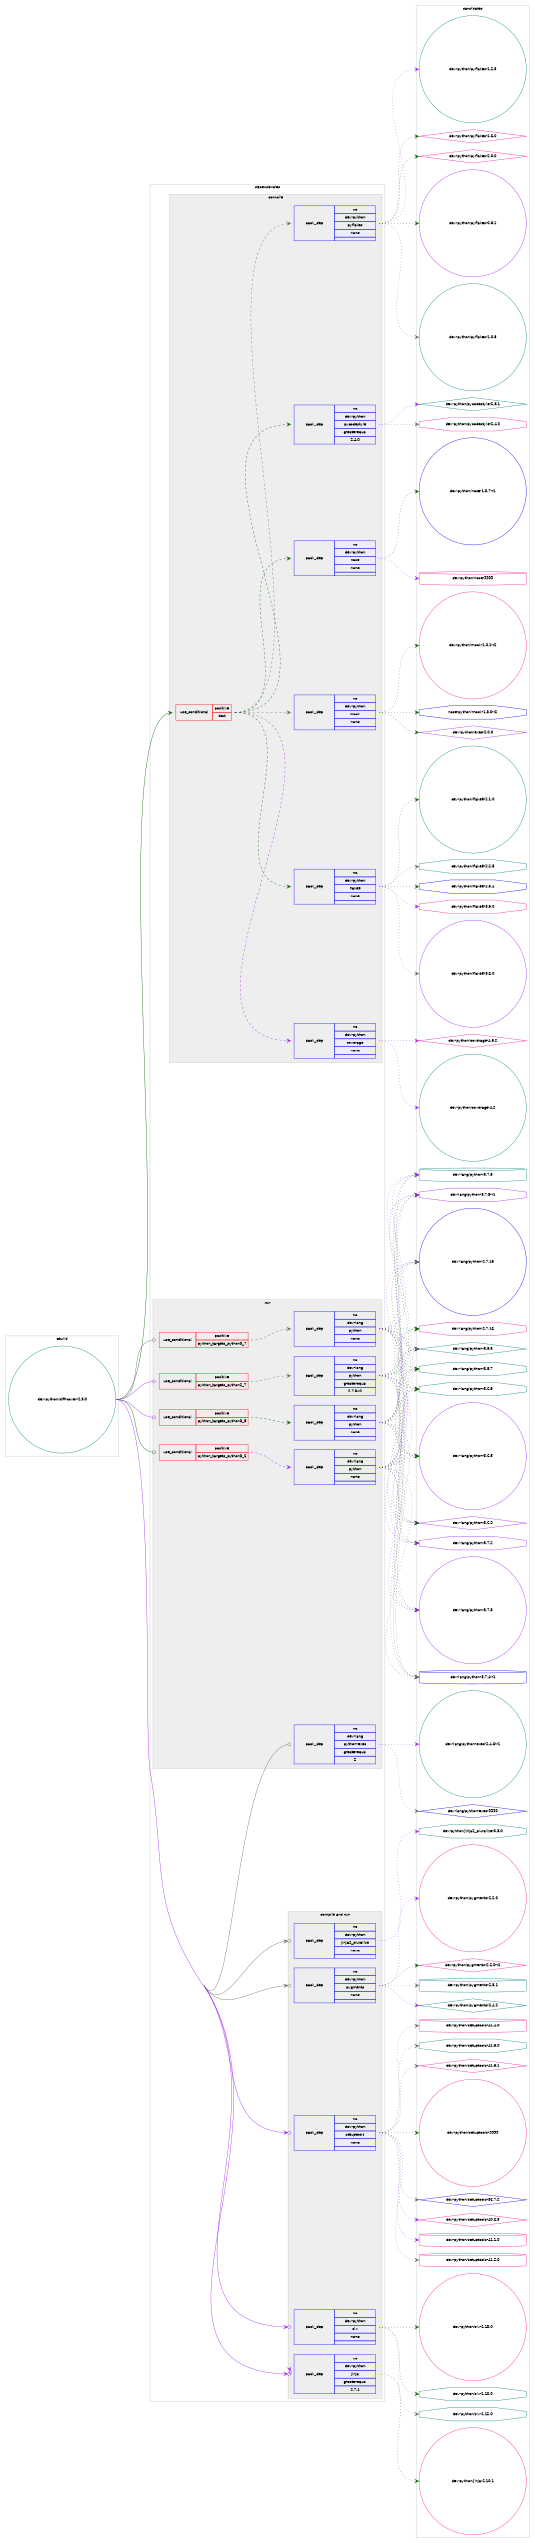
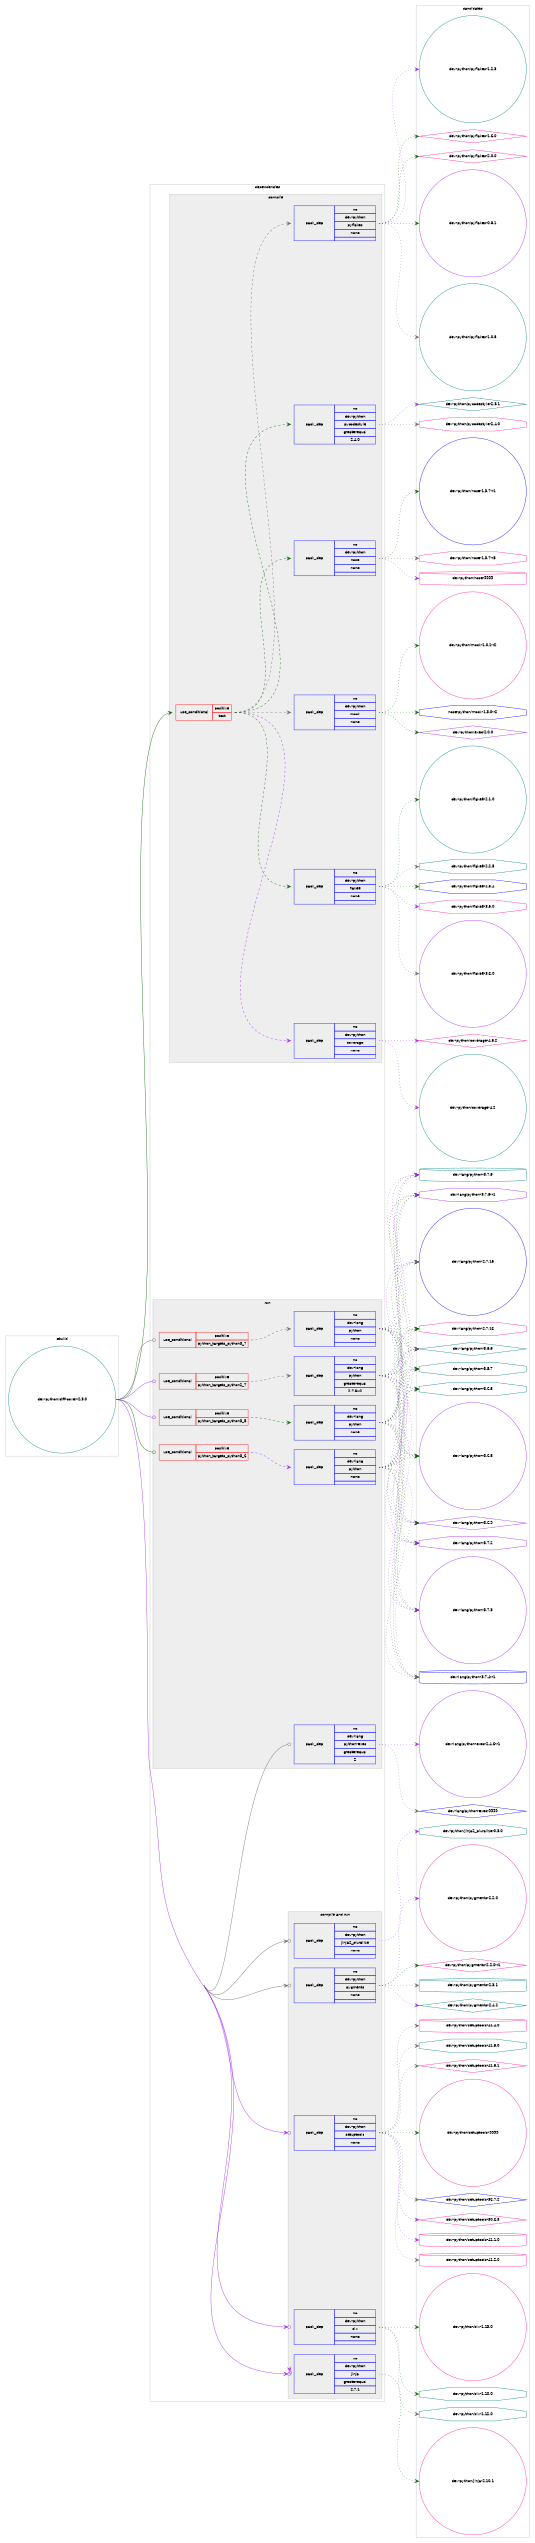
node "dev-python/nose-1.3.7-r3": added
node "dev-lang/python-exec-2.4.6-r1": color teal -> purple
node "dev-python/setuptools-40.6.3": label "dev-python/setuptools-40.6.3" -> "dev-python/setuptools-30.6.3"
